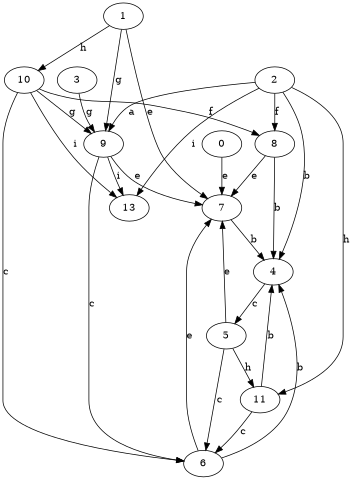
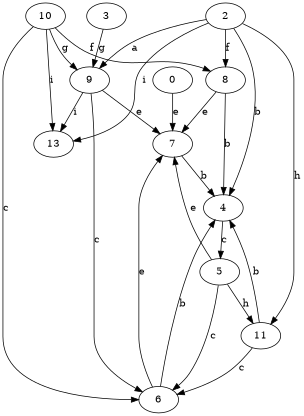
node "1": removed
